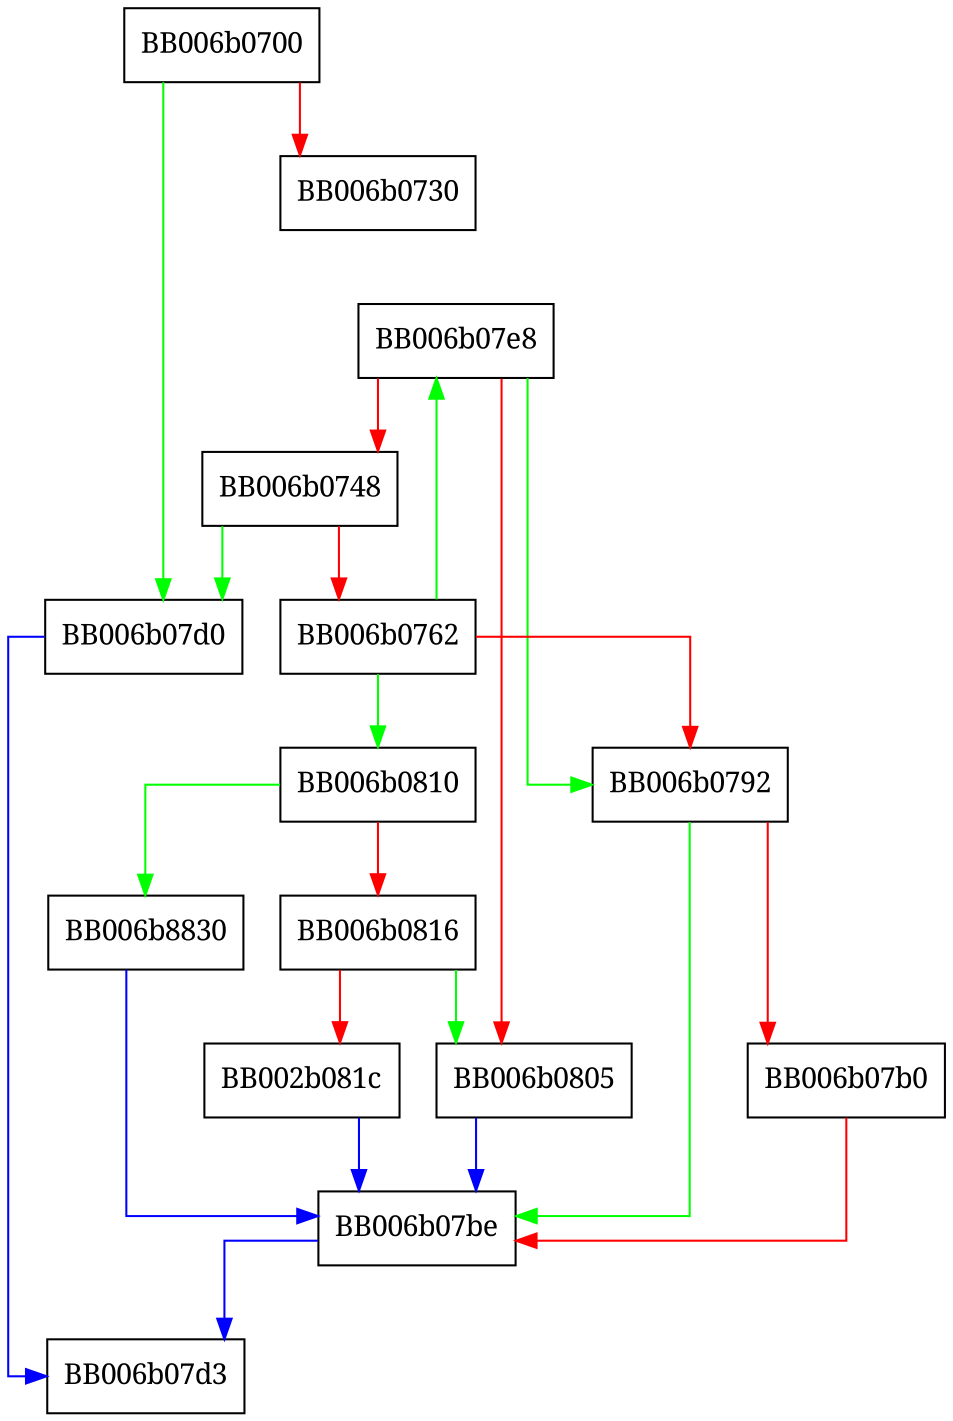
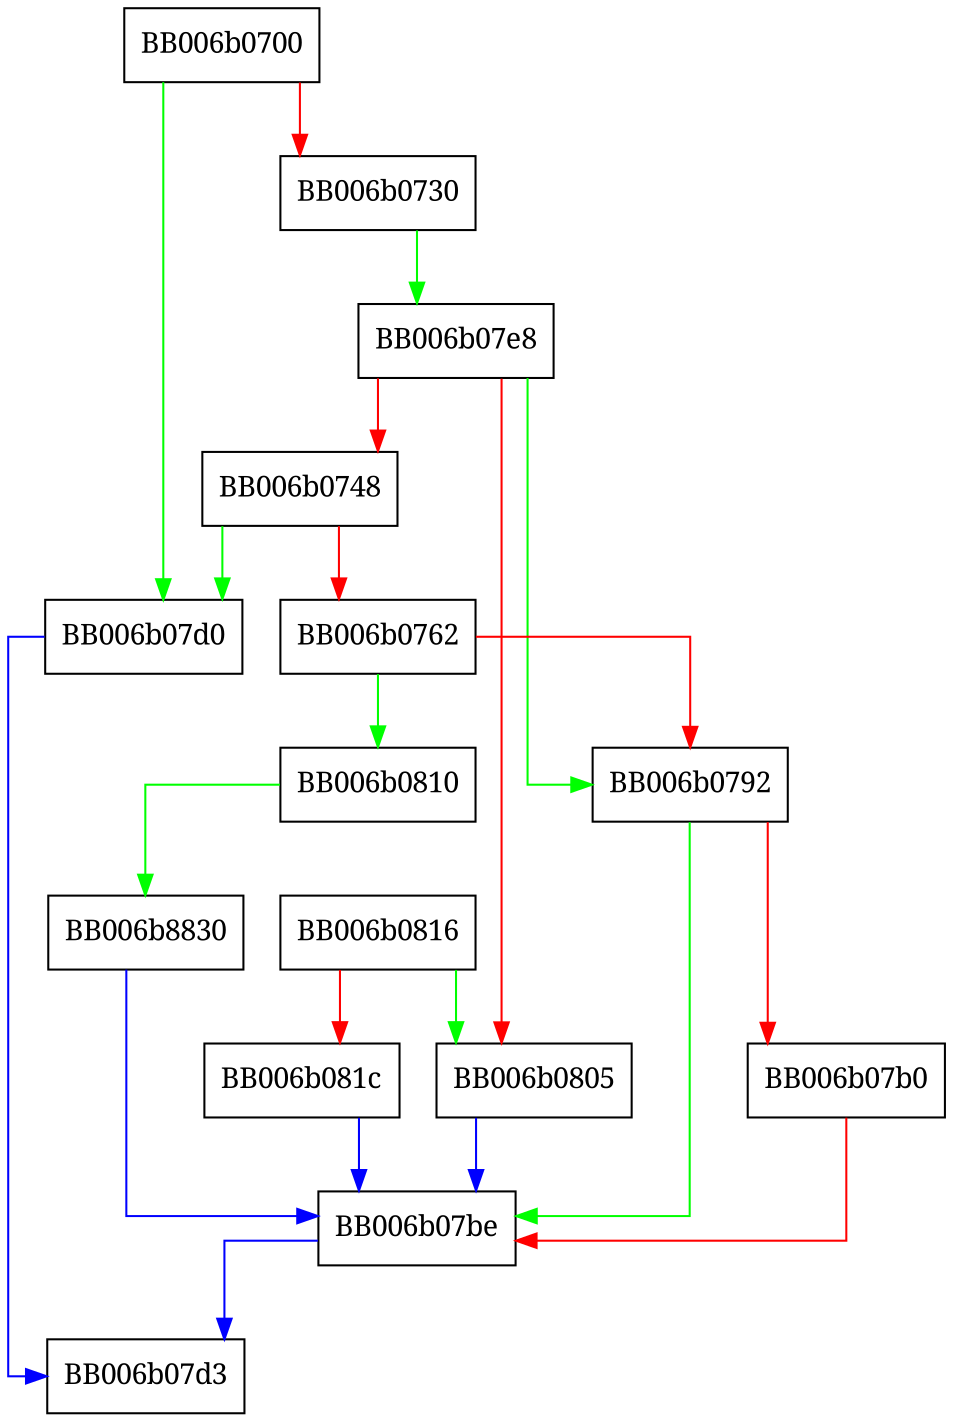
edge "BB006b0762" -> "BB006b07e8": now "BB006b0730" -> "BB006b07e8"
edge "BB006b0810" -> "BB006b0816": removed
node "BB002b081c": label "BB002b081c" -> "BB006b081c"
